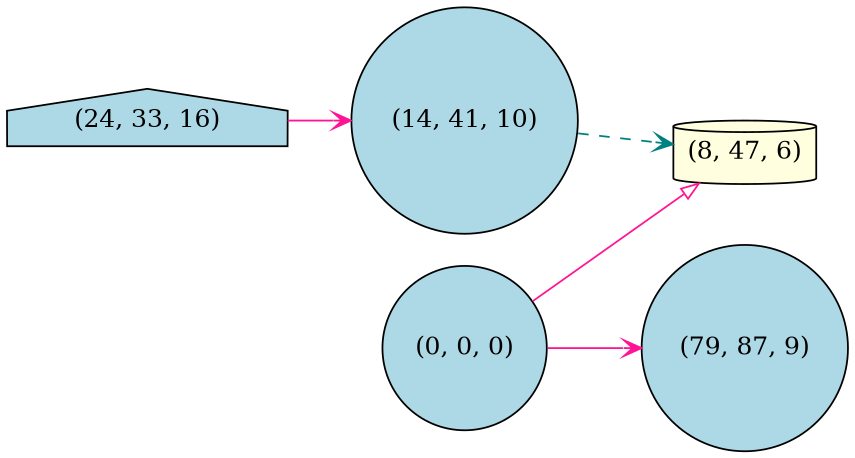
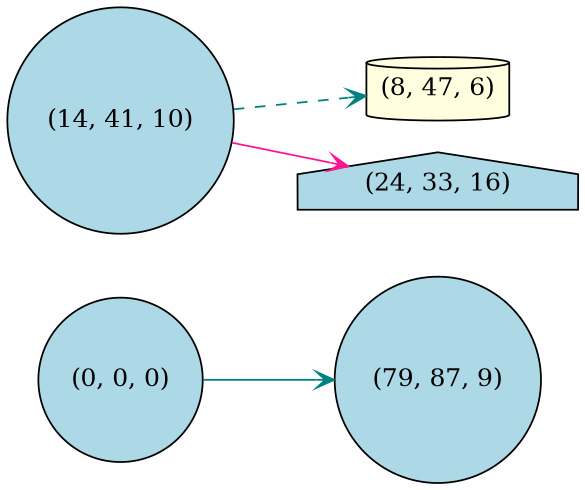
edge "(24, 33, 16)" -> "(14, 41, 10)": reversed
edge "(0, 0, 0)" -> "(8, 47, 6)": removed
edge "(0, 0, 0)" -> "(79, 87, 9)": color deeppink -> teal
